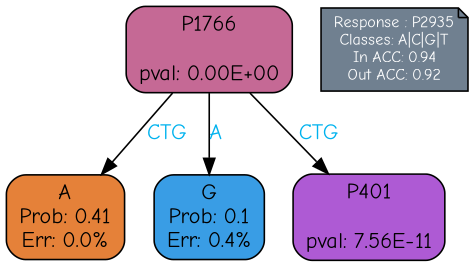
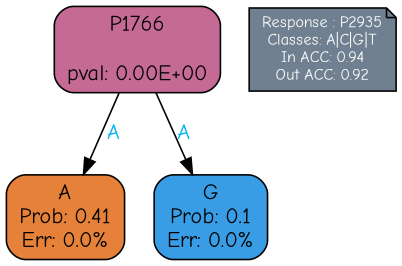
edge "P1766 pval: 0.00E+00" -> "A Prob: 0.41 Err: 0.0%": label "CTG" -> "A"
node "G Prob: 0.1 Err: 0.4%": label "G Prob: 0.1 Err: 0.4%" -> "G Prob: 0.1 Err: 0.0%"
node "P401 pval: 7.56E-11": removed
